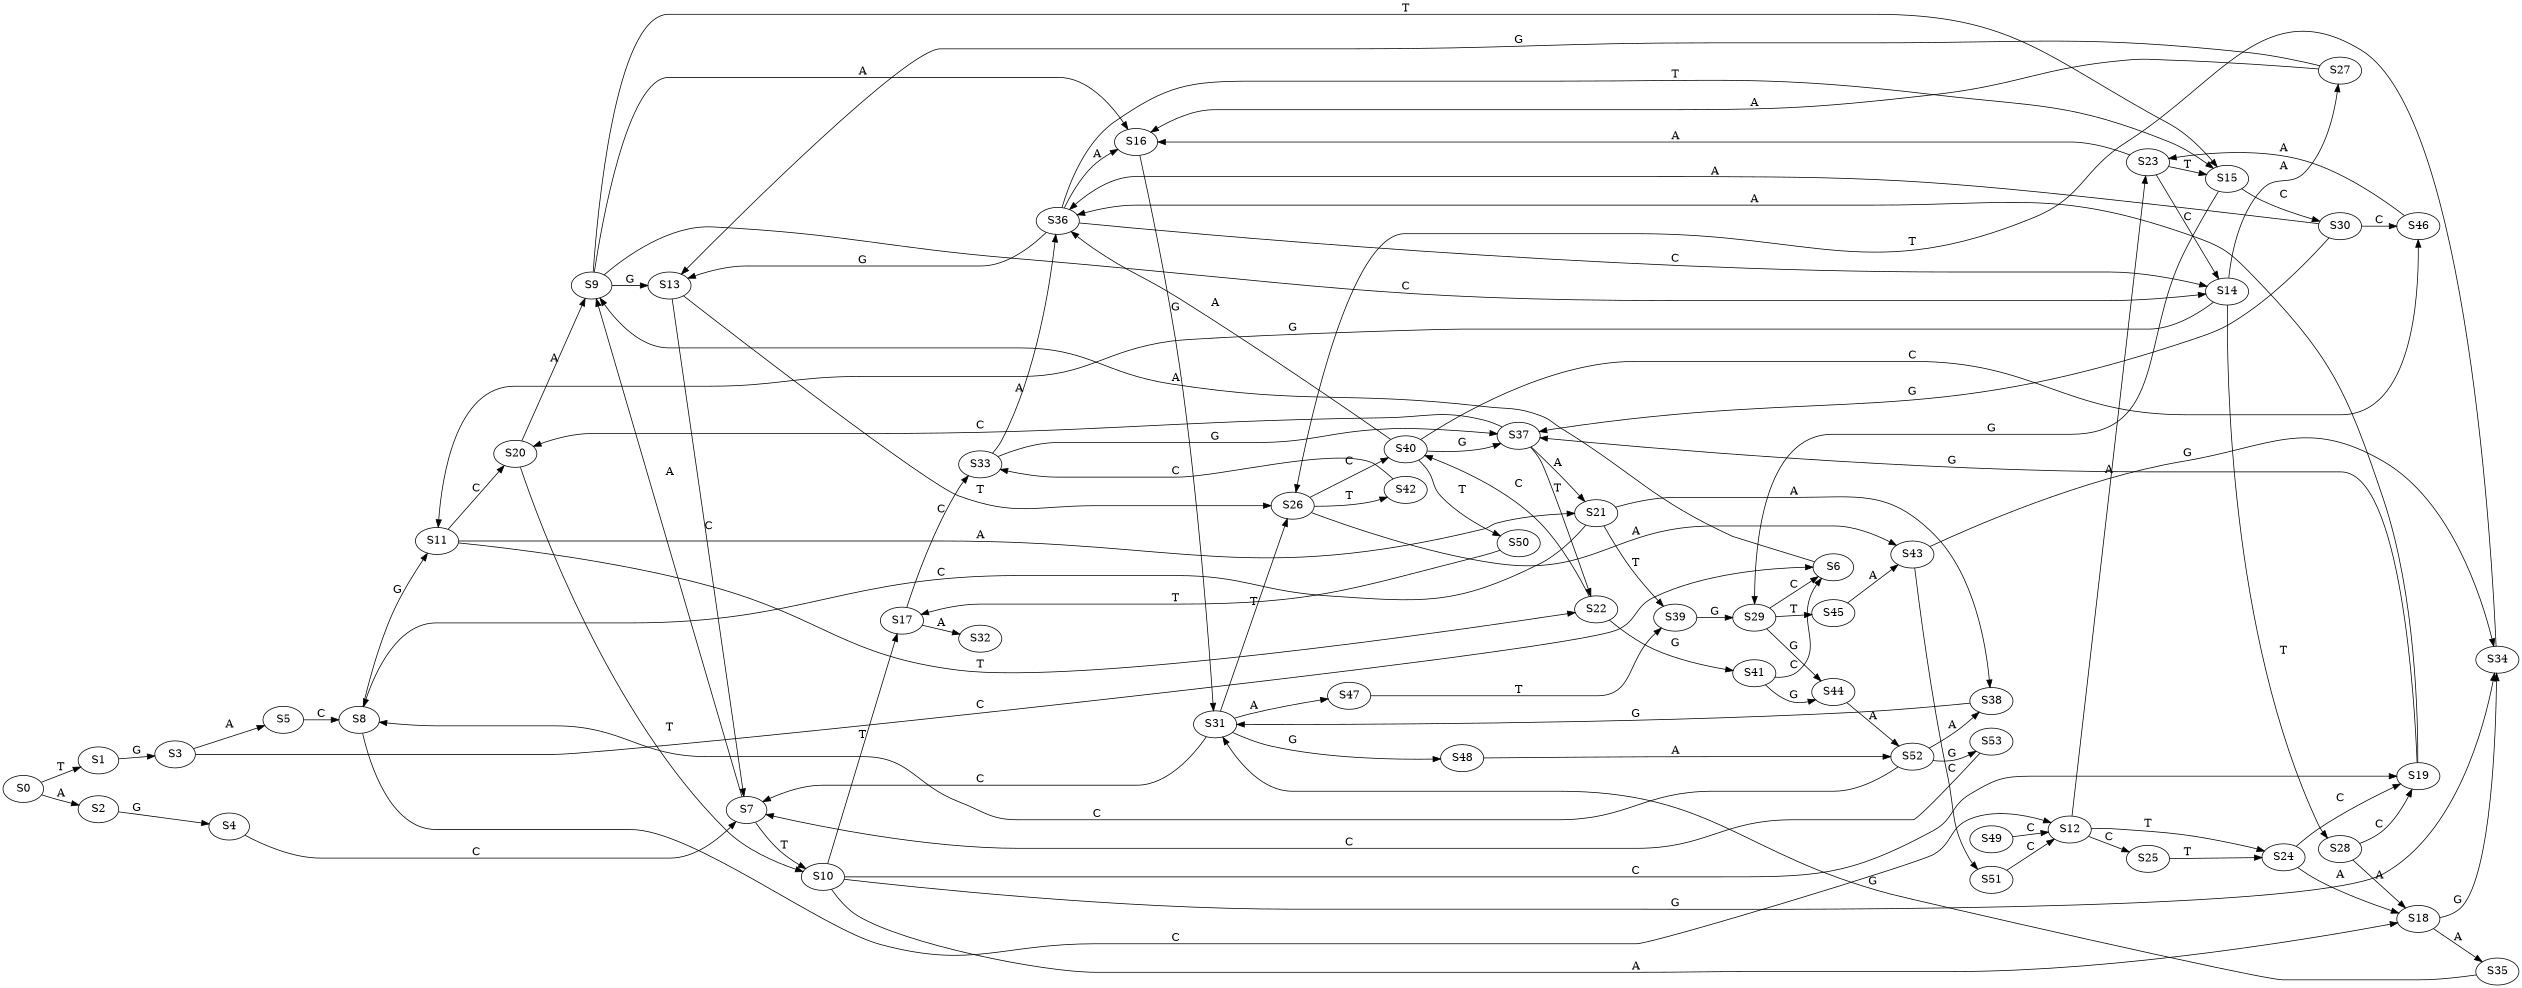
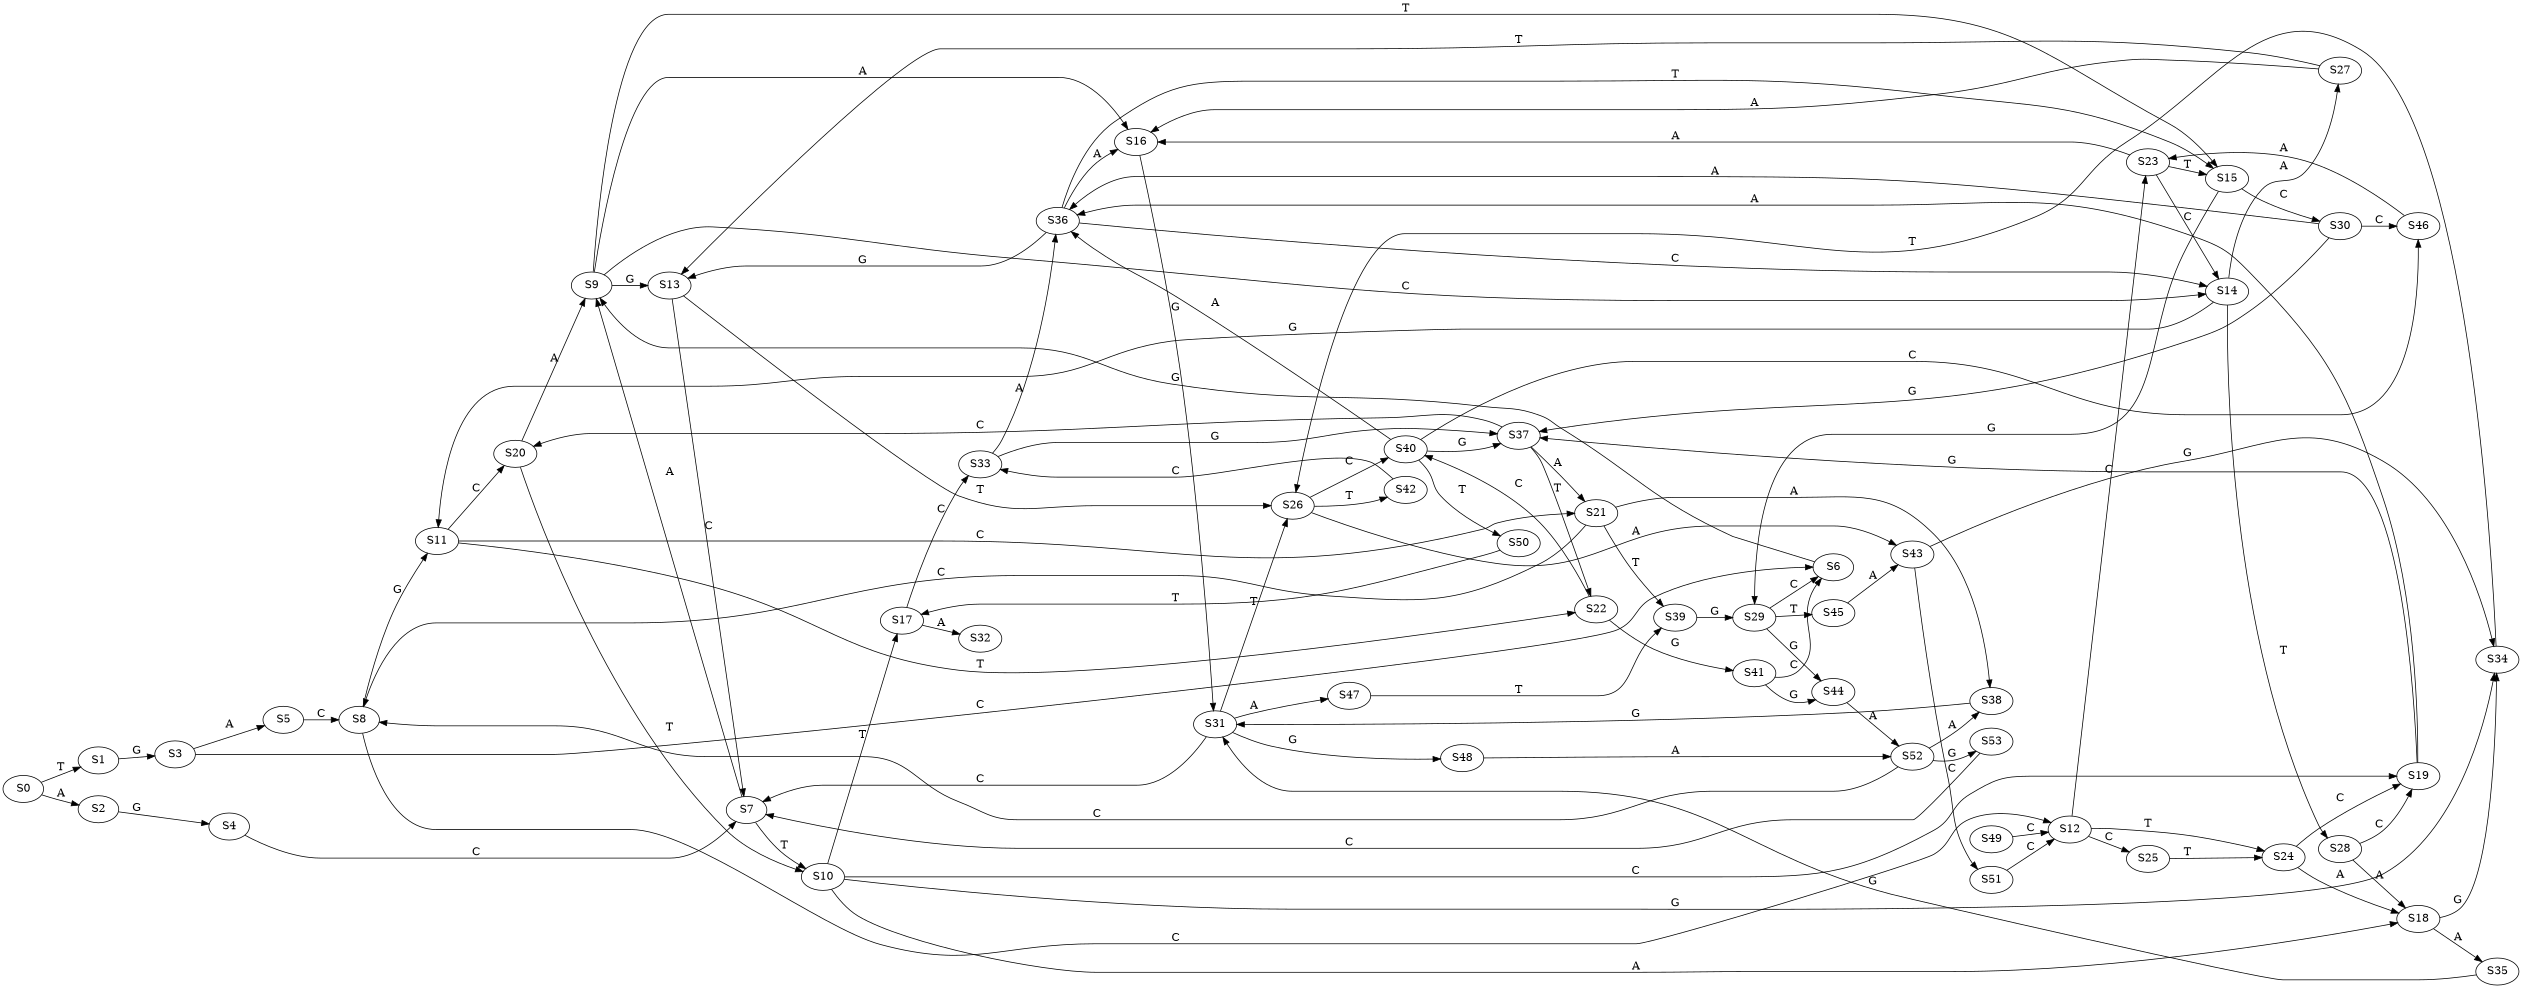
edge "S27" -> "S13": label "G" -> "T"
edge "S6" -> "S9": label "A" -> "G"
edge "S12" -> "S23": label "A" -> "C"
edge "S11" -> "S21": label "A" -> "C"
